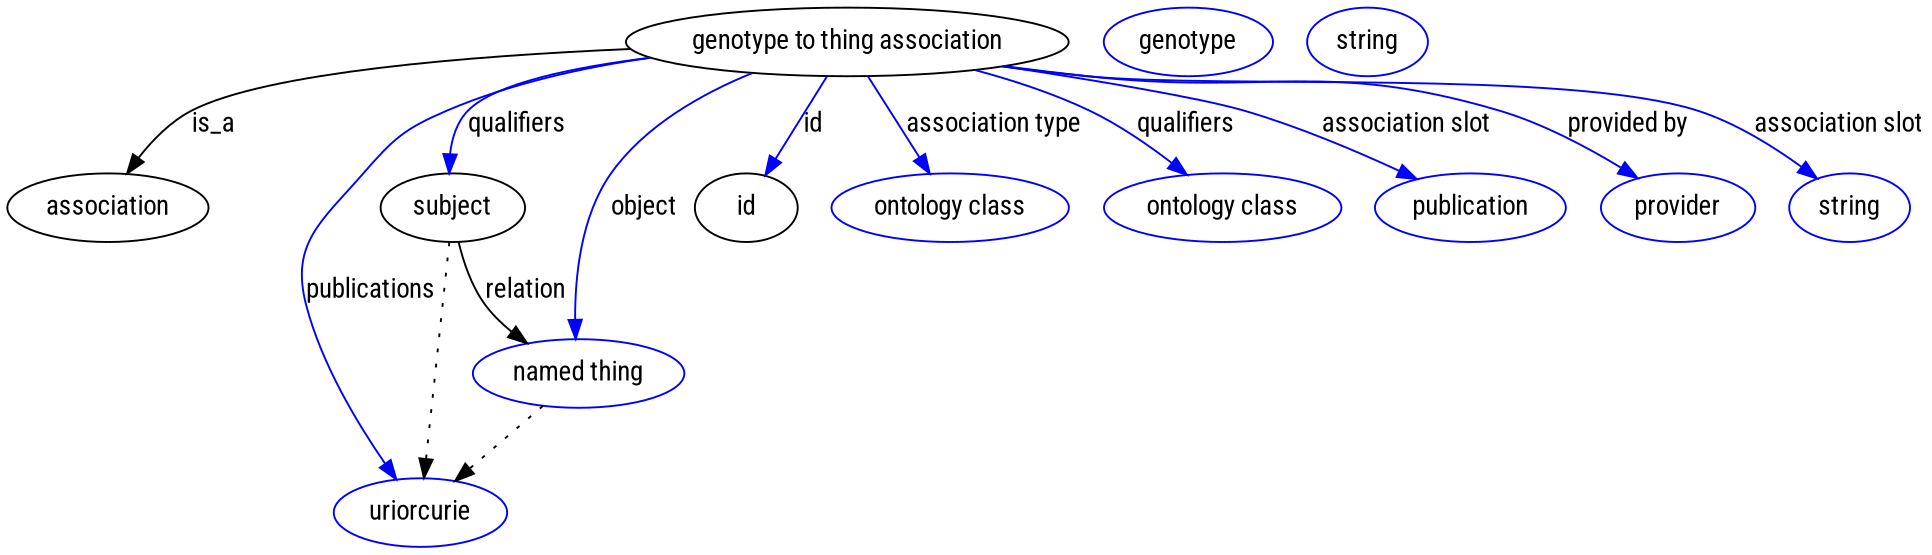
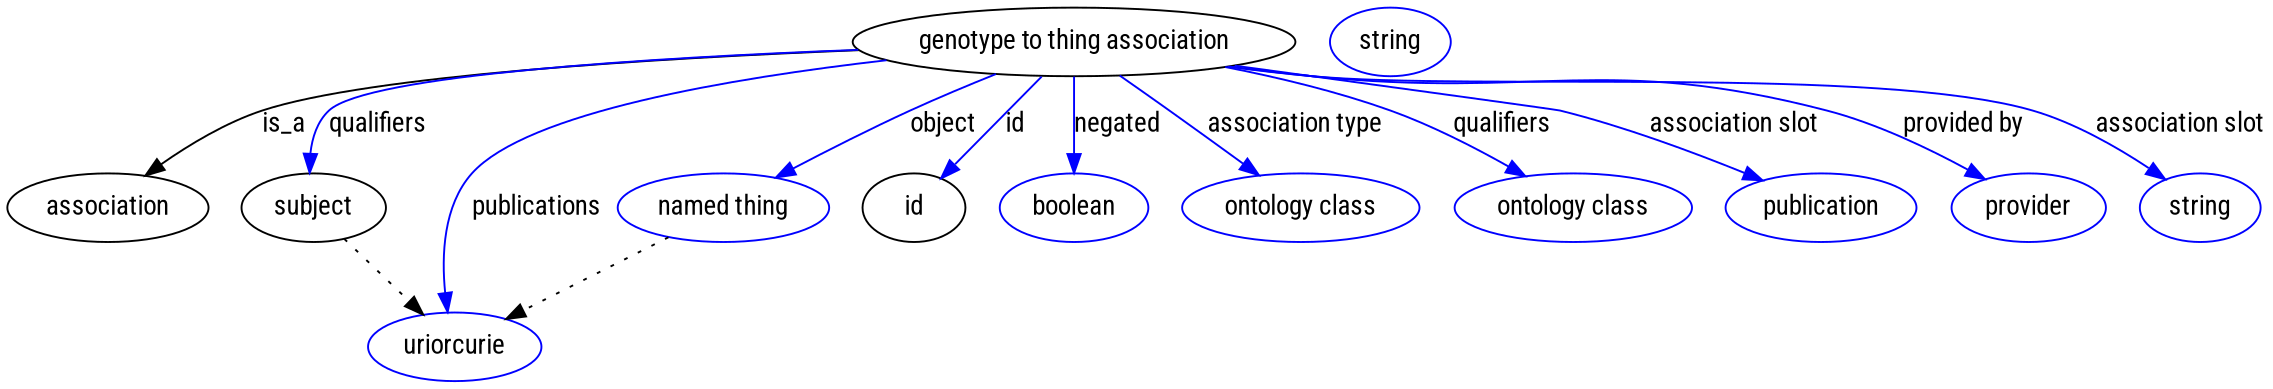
node "genotype": removed
node "boolean": added
edge "subject" -> "named thing": removed, label "relation"
